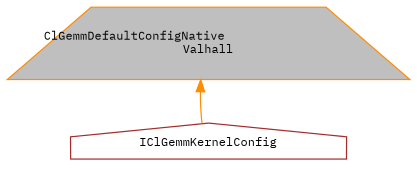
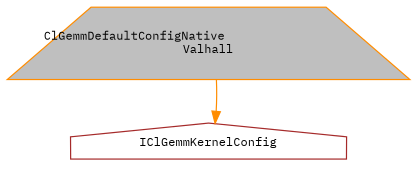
edge "IClGemmKernelConfig" -> "ClGemmDefaultConfigNative Valhall": reversed
